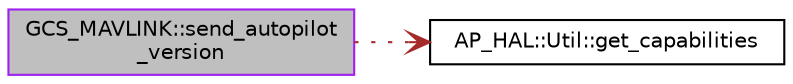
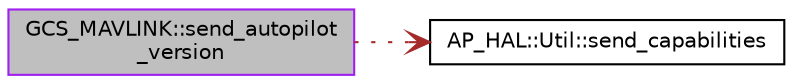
node "AP_HAL::Util::get_capabilities": label "AP_HAL::Util::get_capabilities" -> "AP_HAL::Util::send_capabilities"
